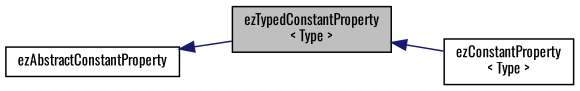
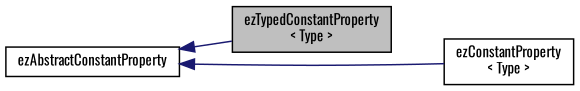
edge "ezConstantProperty < Type >" -> "ezTypedConstantProperty < Type >": now "ezConstantProperty < Type >" -> "ezAbstractConstantProperty"
